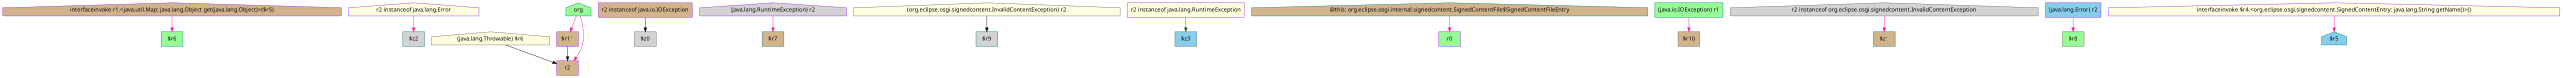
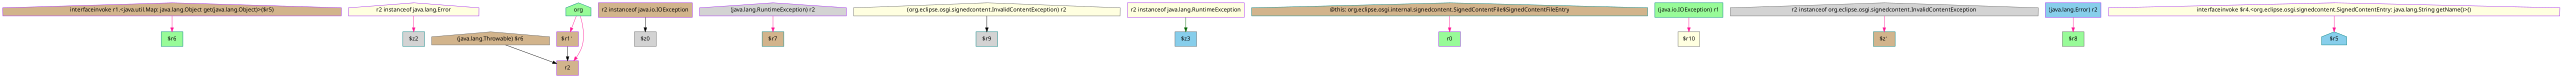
node "(java.lang.Throwable) $r6": fillcolor lightyellow -> tan
node "$r10": fillcolor tan -> lightyellow
